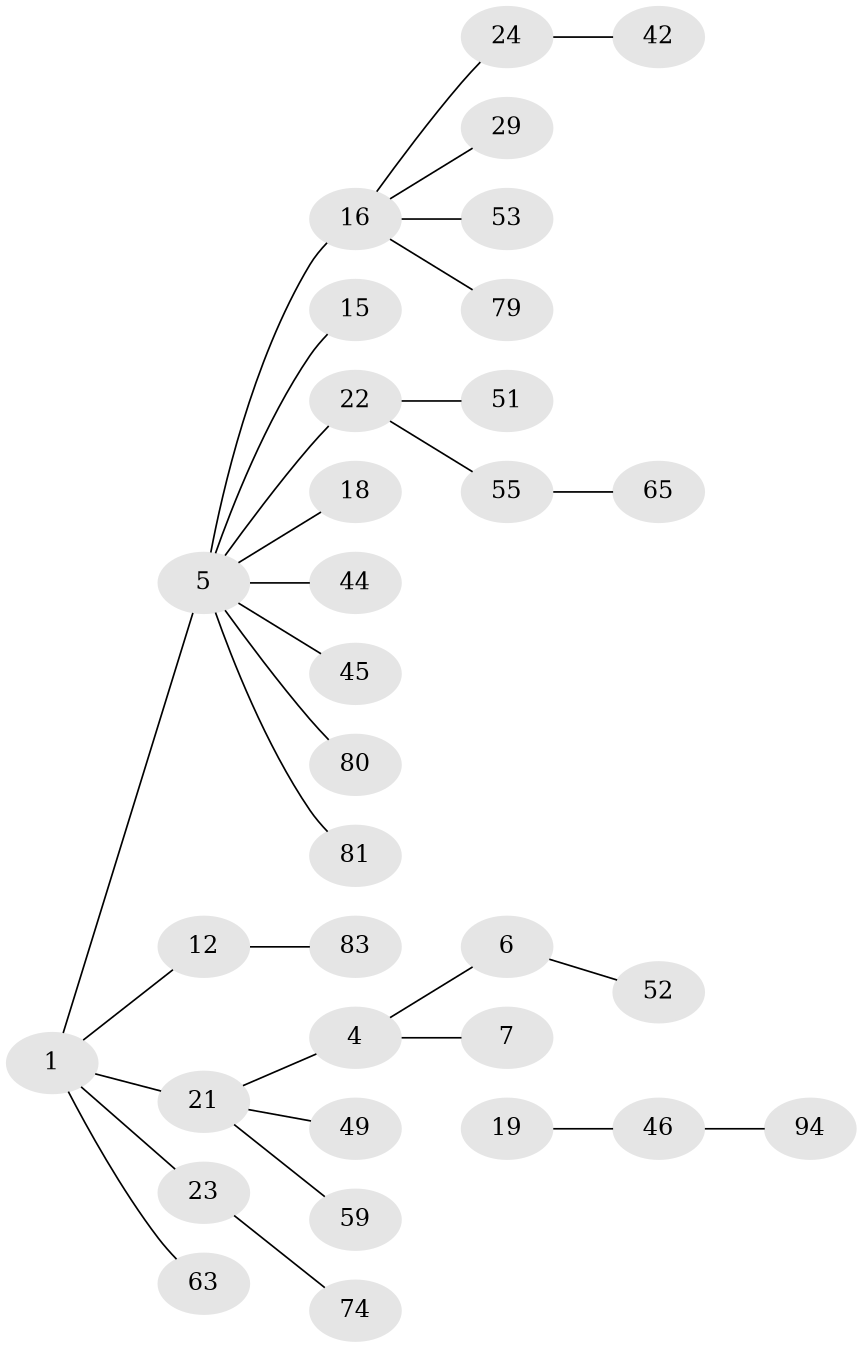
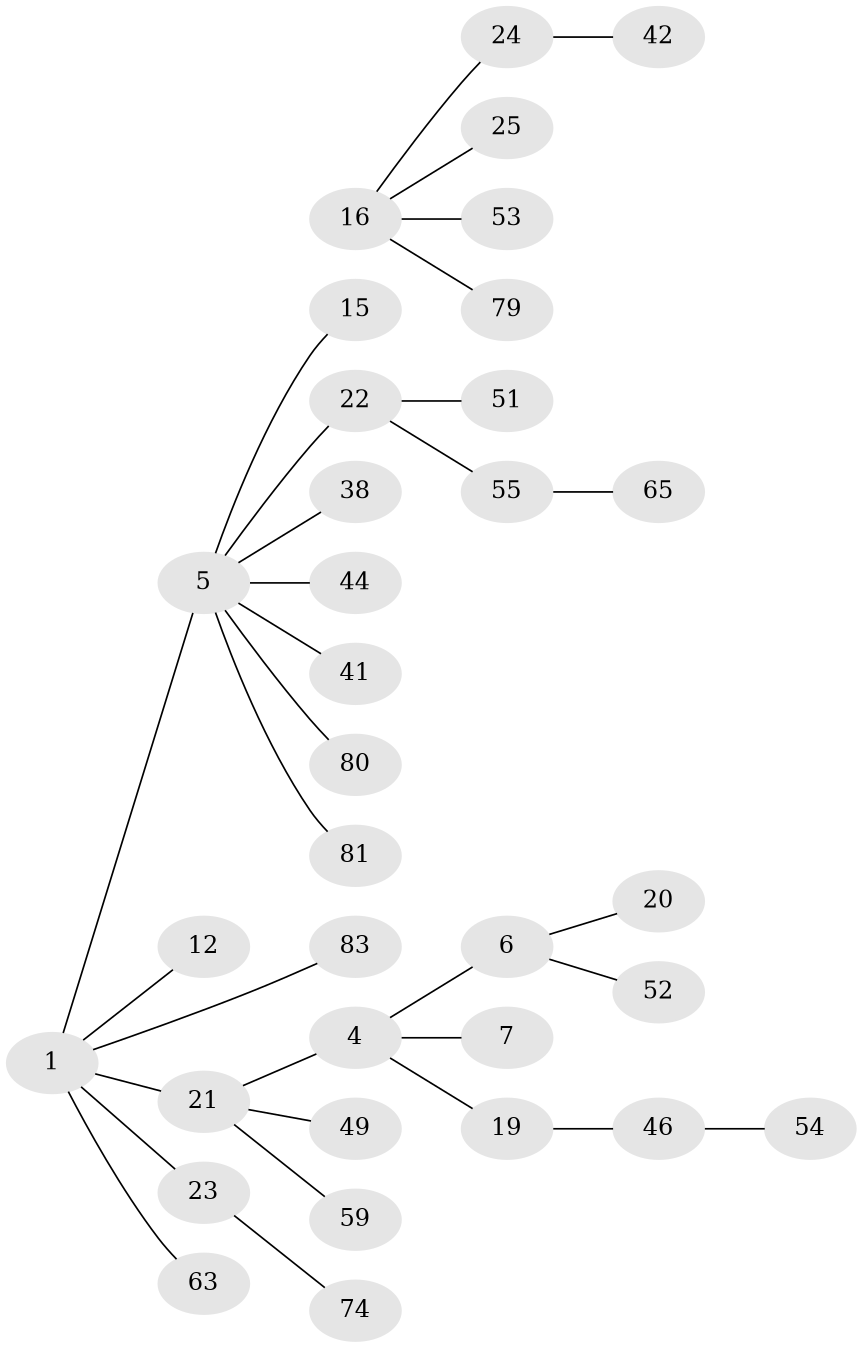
node "29": label "29" -> "25"
edge "16" -- "5": removed
node "18": label "18" -> "38"
node "45": label "45" -> "41"
node "20": added
edge "12" -- "83": now "1" -- "83"
edge "4" -- "19": added
node "94": label "94" -> "54"
